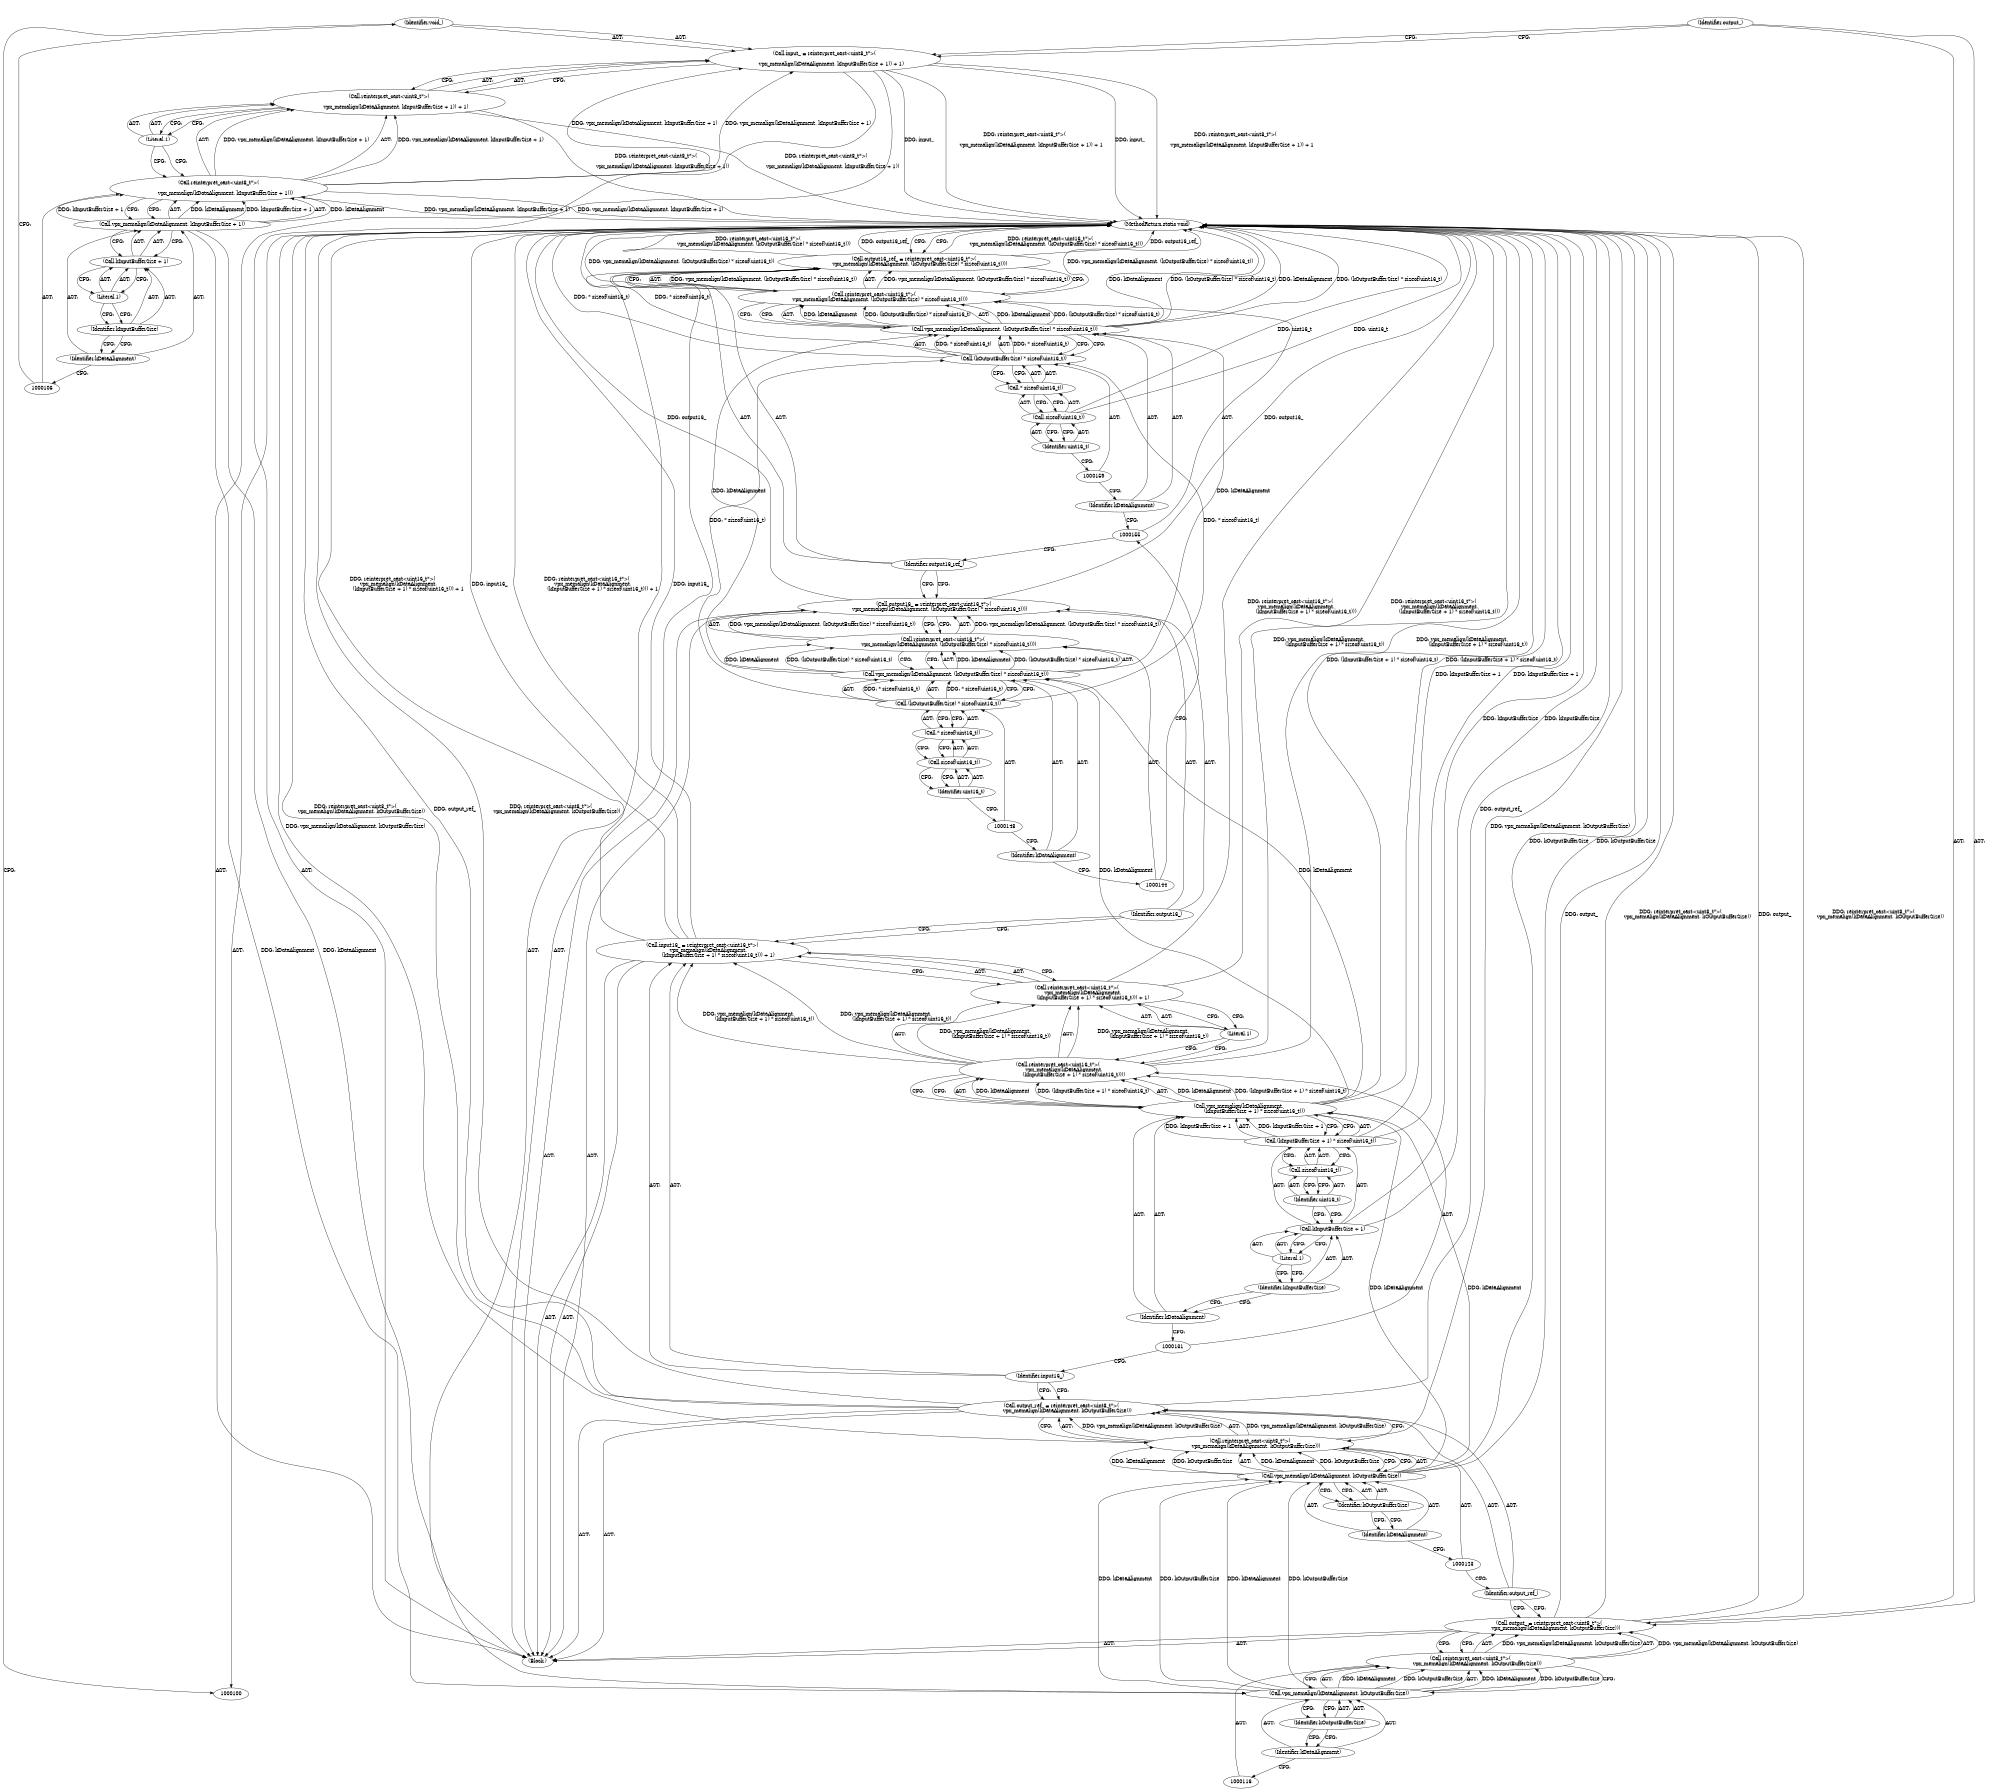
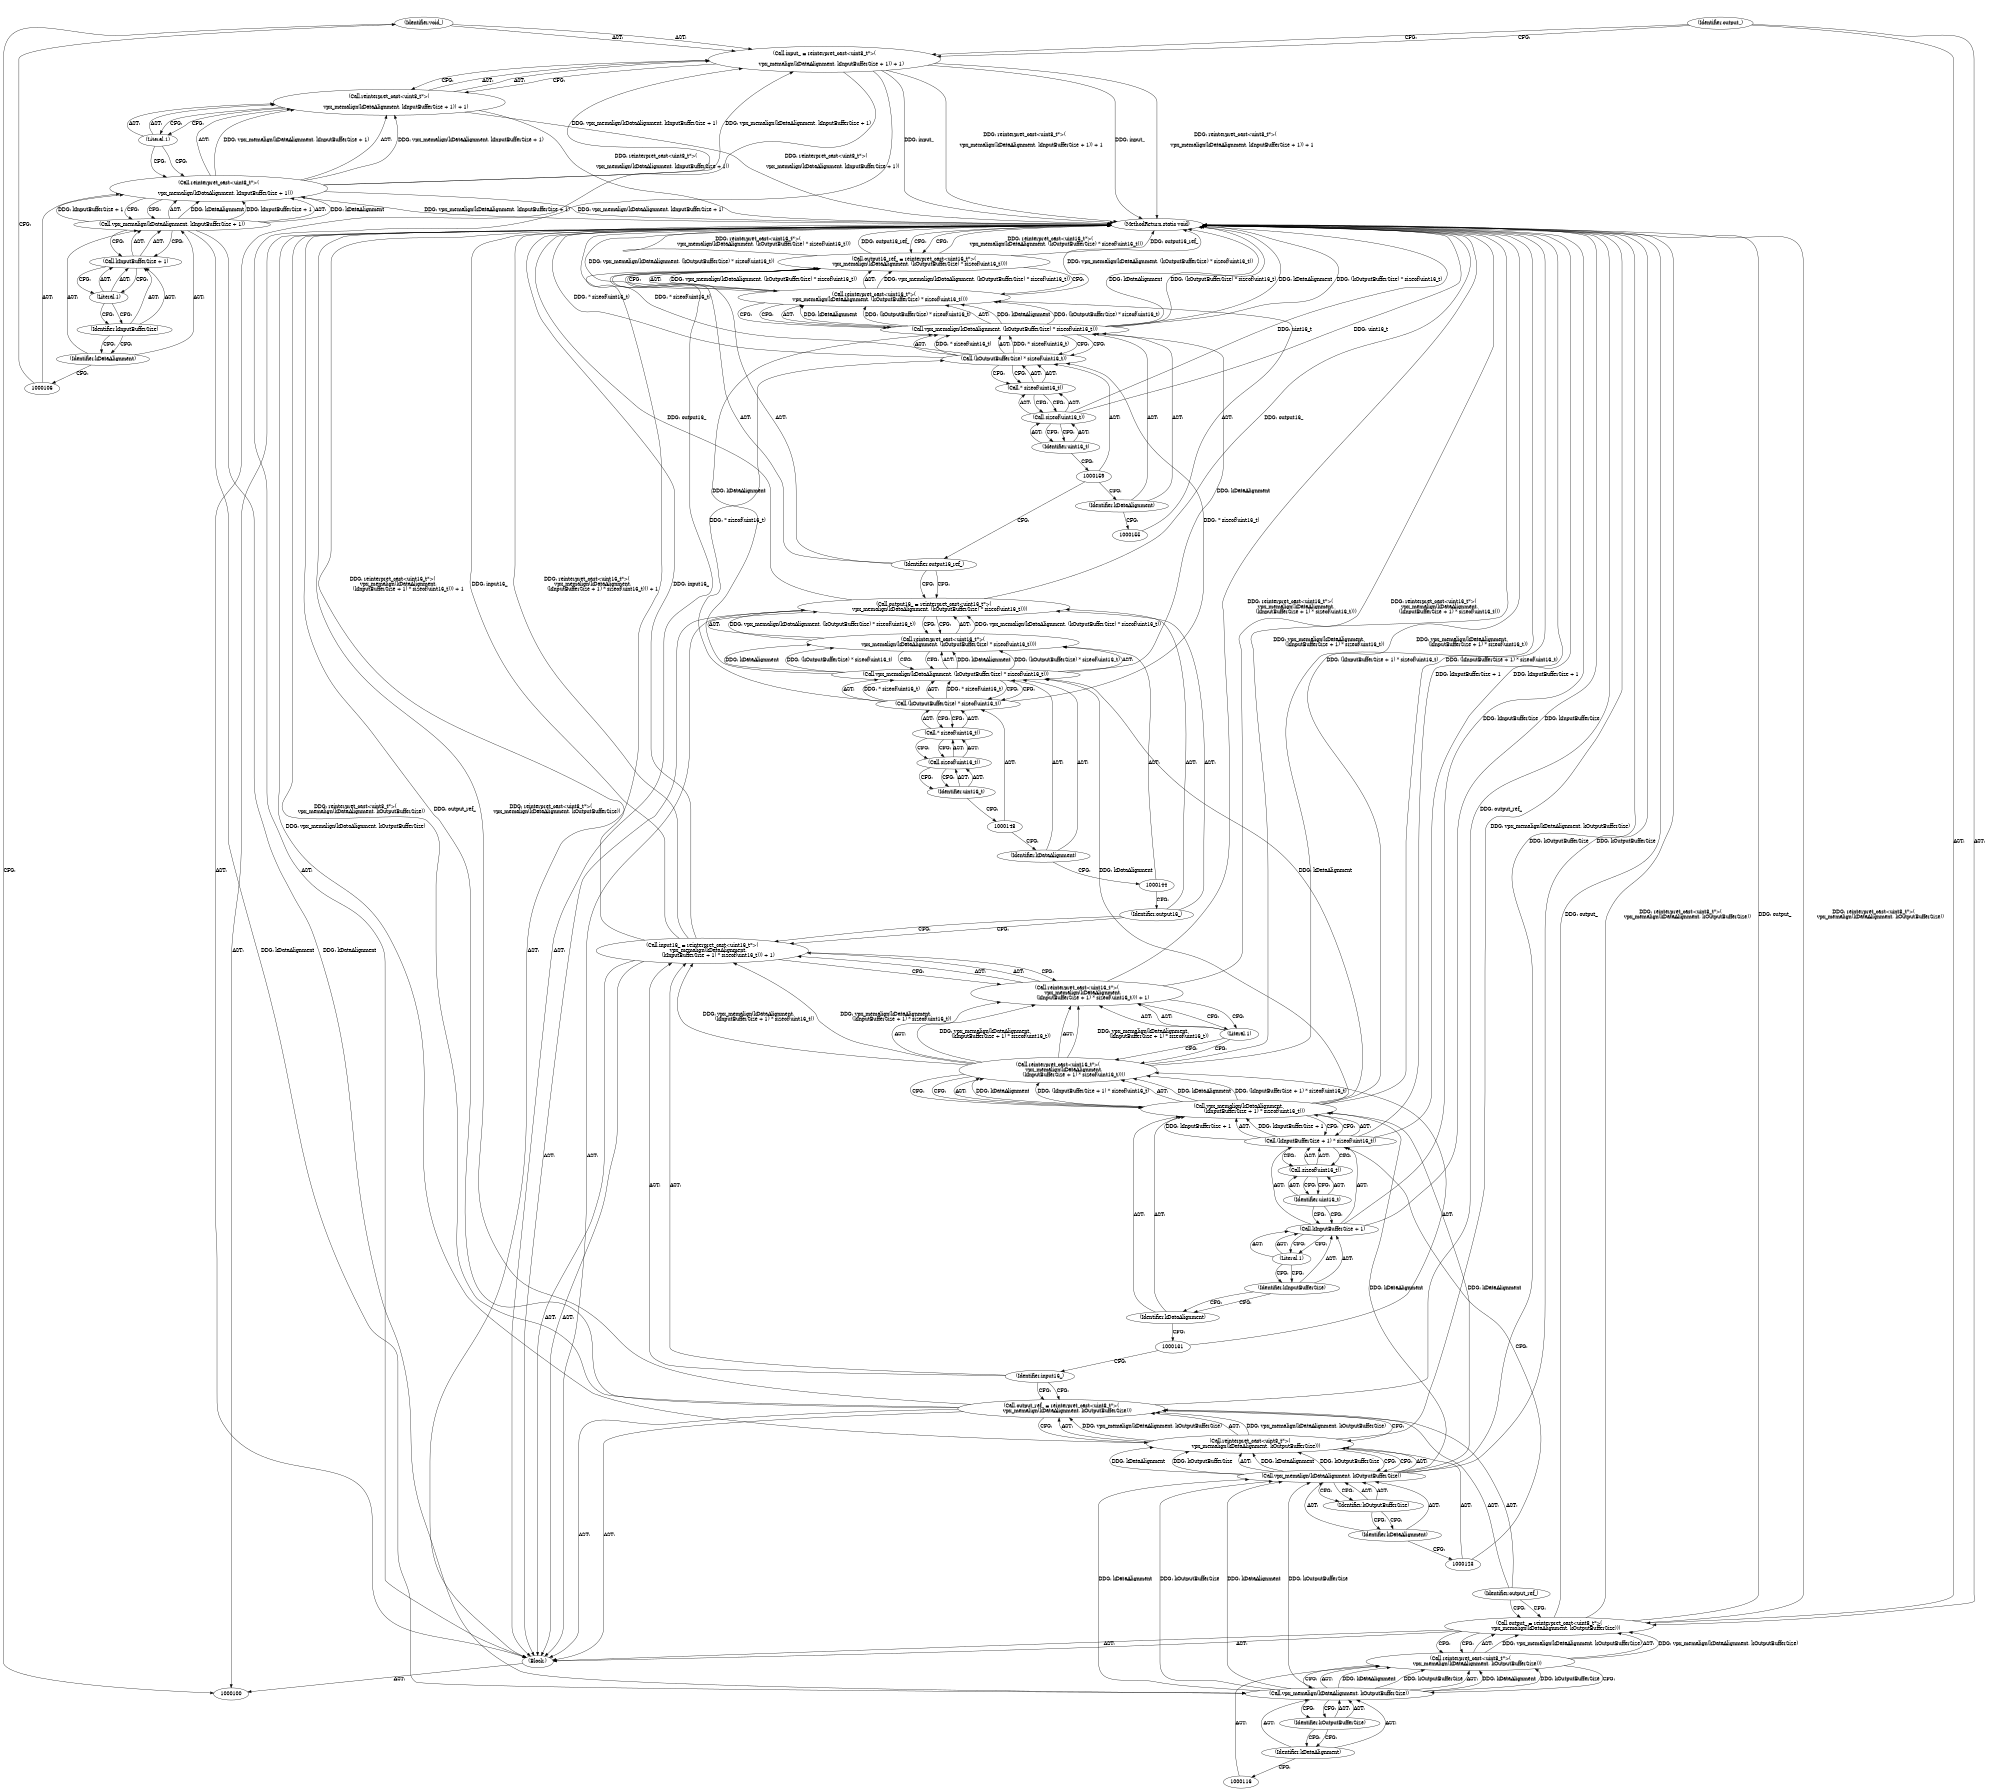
edge "1000155" -> "(Identifier,output16_ref_)": now "1000159" -> "(Identifier,output16_ref_)"
edge "1000144" -> "1000155": now "1000144" -> "(Identifier,output16_)"
edge "1000123" -> "(Identifier,output_ref_)": now "1000123" -> "(Call,(kInputBufferSize + 1) * sizeof(uint16_t))"
edge "(Block,)" -> "1000100": added, label "AST:"
